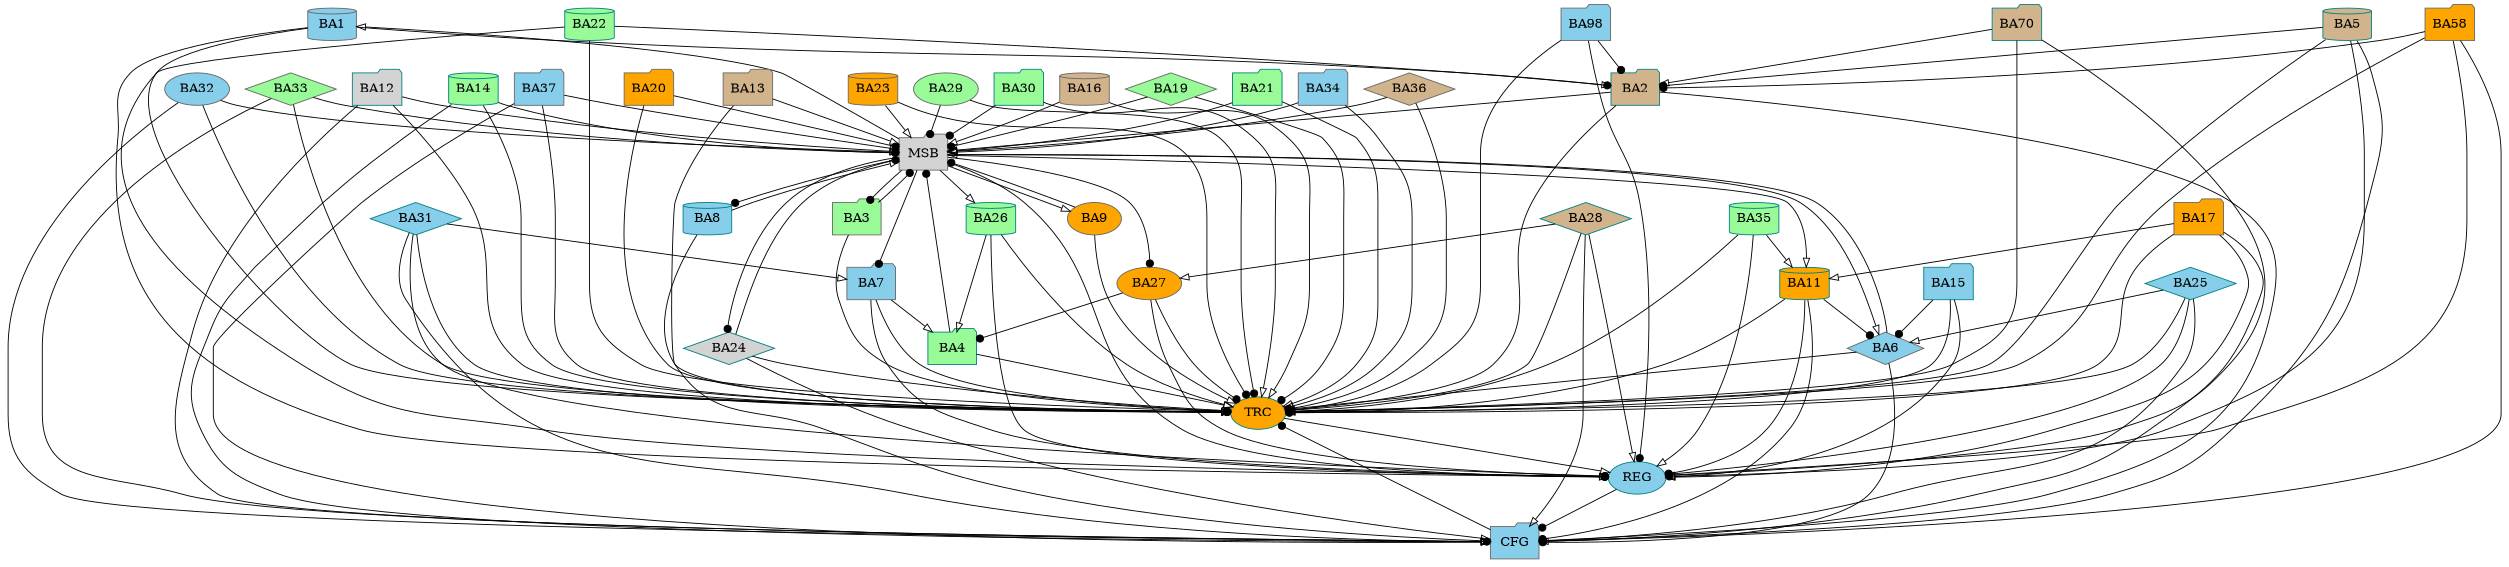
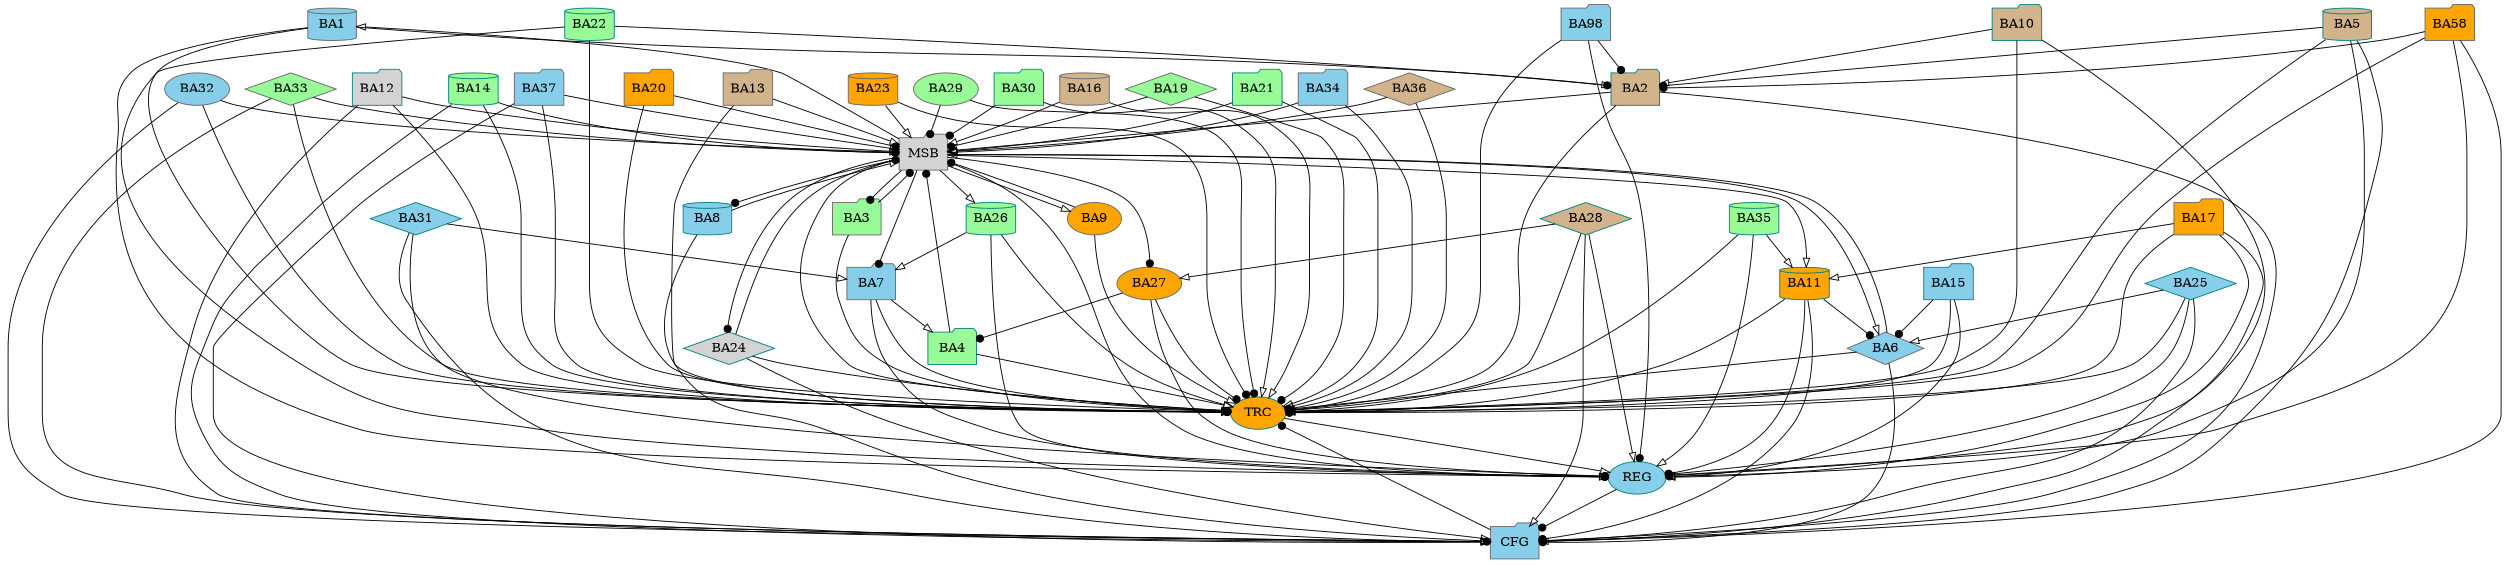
node "BA70": label "BA70" -> "BA10"
edge "BA26" -> "BA4": now "BA26" -> "BA7"
edge "BA31" -> "TRC": now "MSB" -> "TRC"
